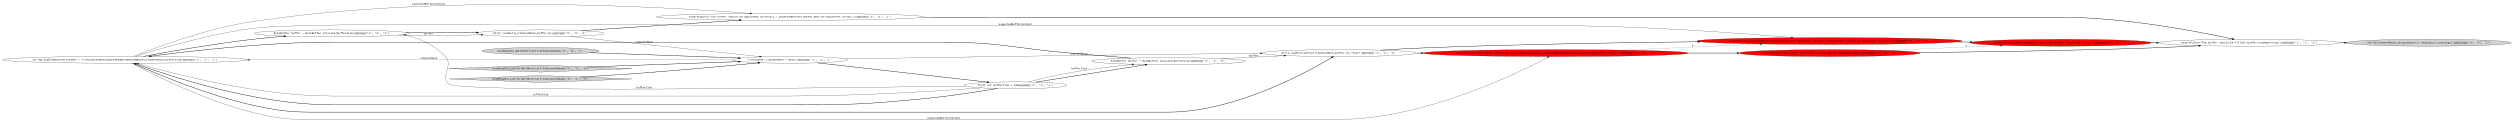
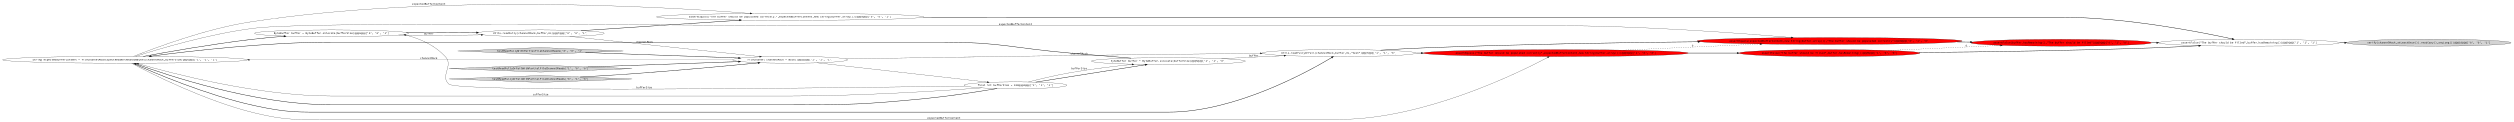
node "testReadFullyWithPartialFileChannelReads['0', '0', '1']": shape ellipse -> diamond
edge "FileChannel channelMock = mock()@@@3@@@['1', '1', '1']" -> "final int bufferSize = 100@@@4@@@['1', '1', '1']": style bold -> solid
